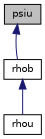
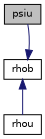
edge "rhob" -> "psiu": reversed
